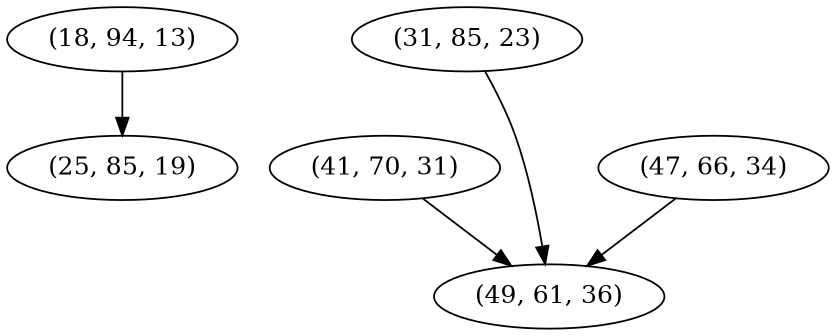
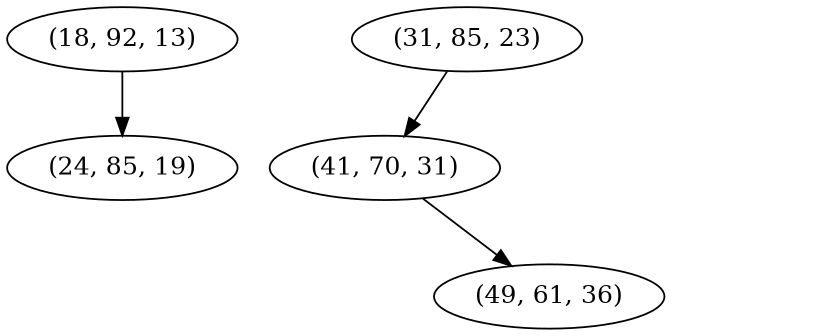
node "(18, 94, 13)": label "(18, 94, 13)" -> "(18, 92, 13)"
edge "(31, 85, 23)" -> "(49, 61, 36)": now "(31, 85, 23)" -> "(41, 70, 31)"
node "(25, 85, 19)": label "(25, 85, 19)" -> "(24, 85, 19)"
node "(47, 66, 34)": removed
